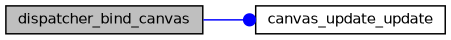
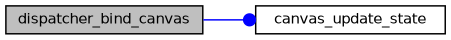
node "canvas_update_update": label "canvas_update_update" -> "canvas_update_state"
